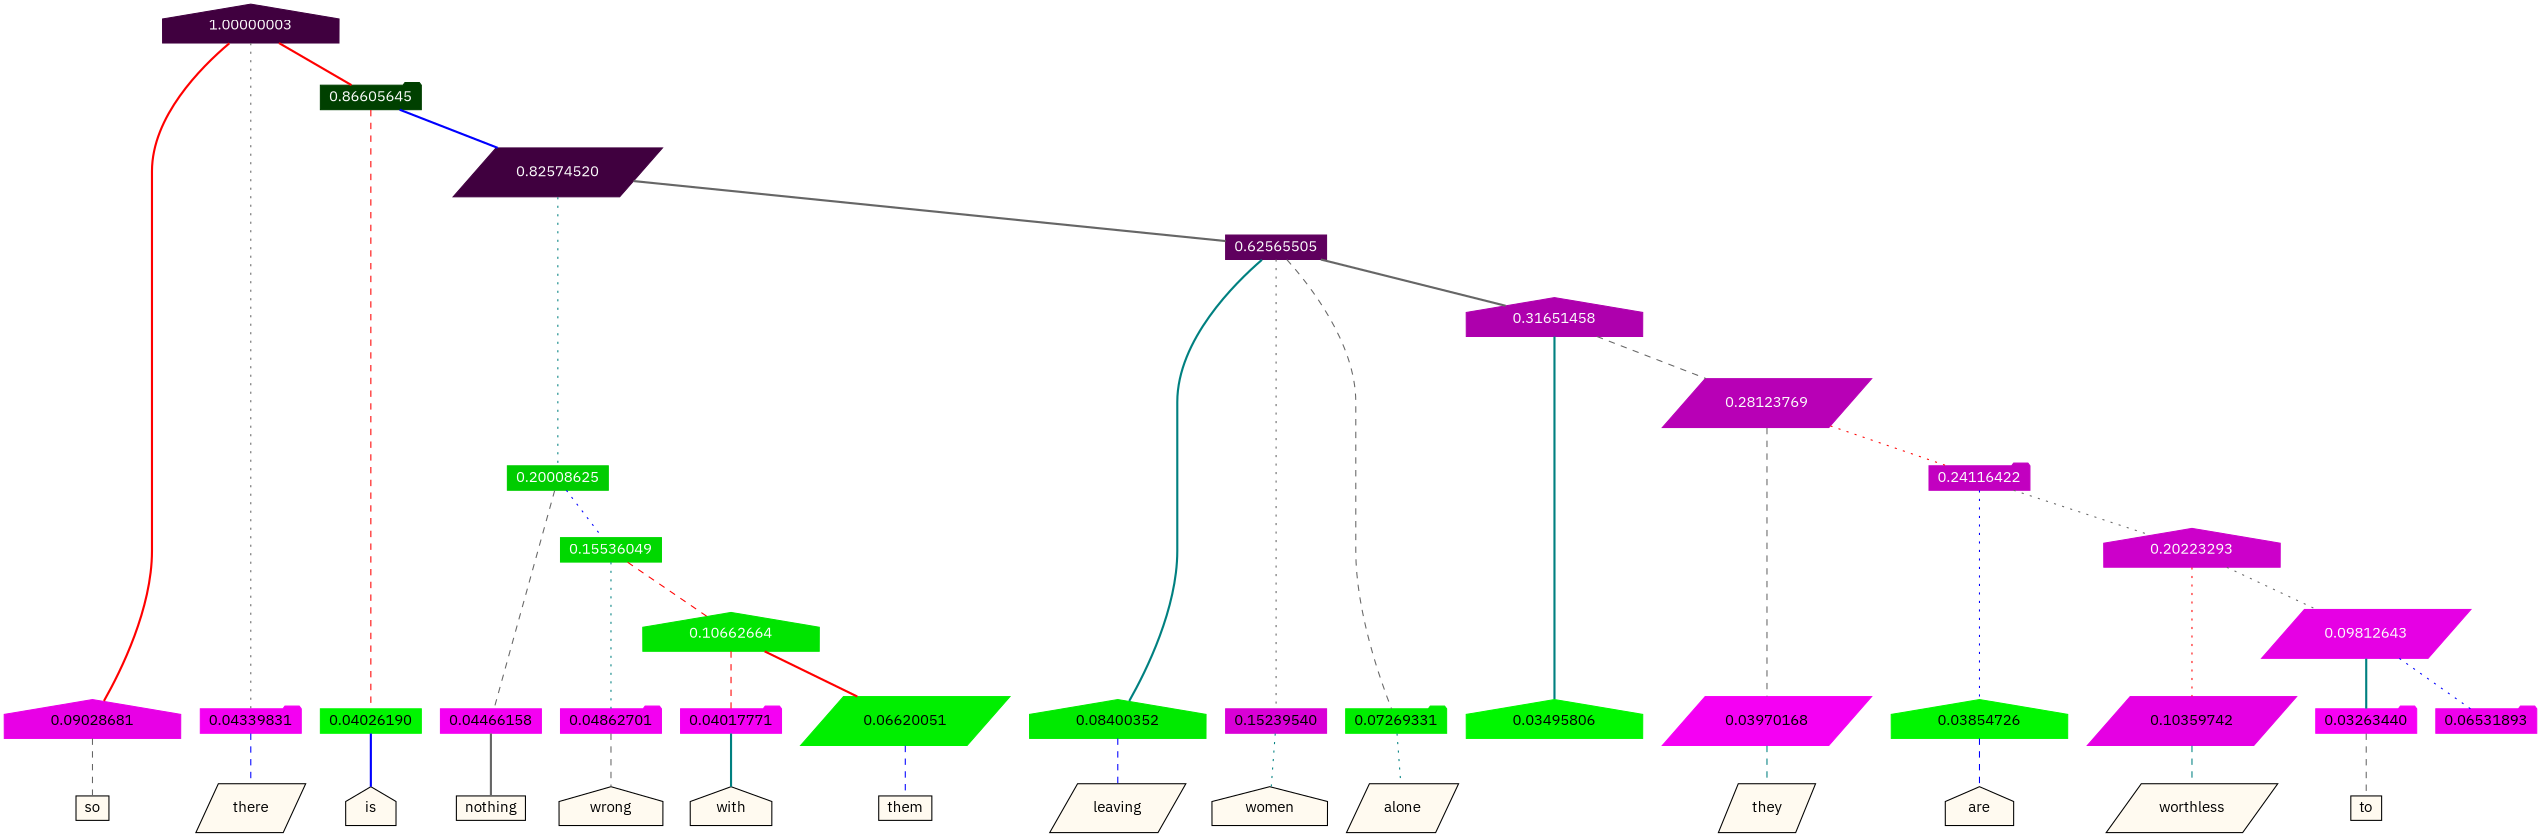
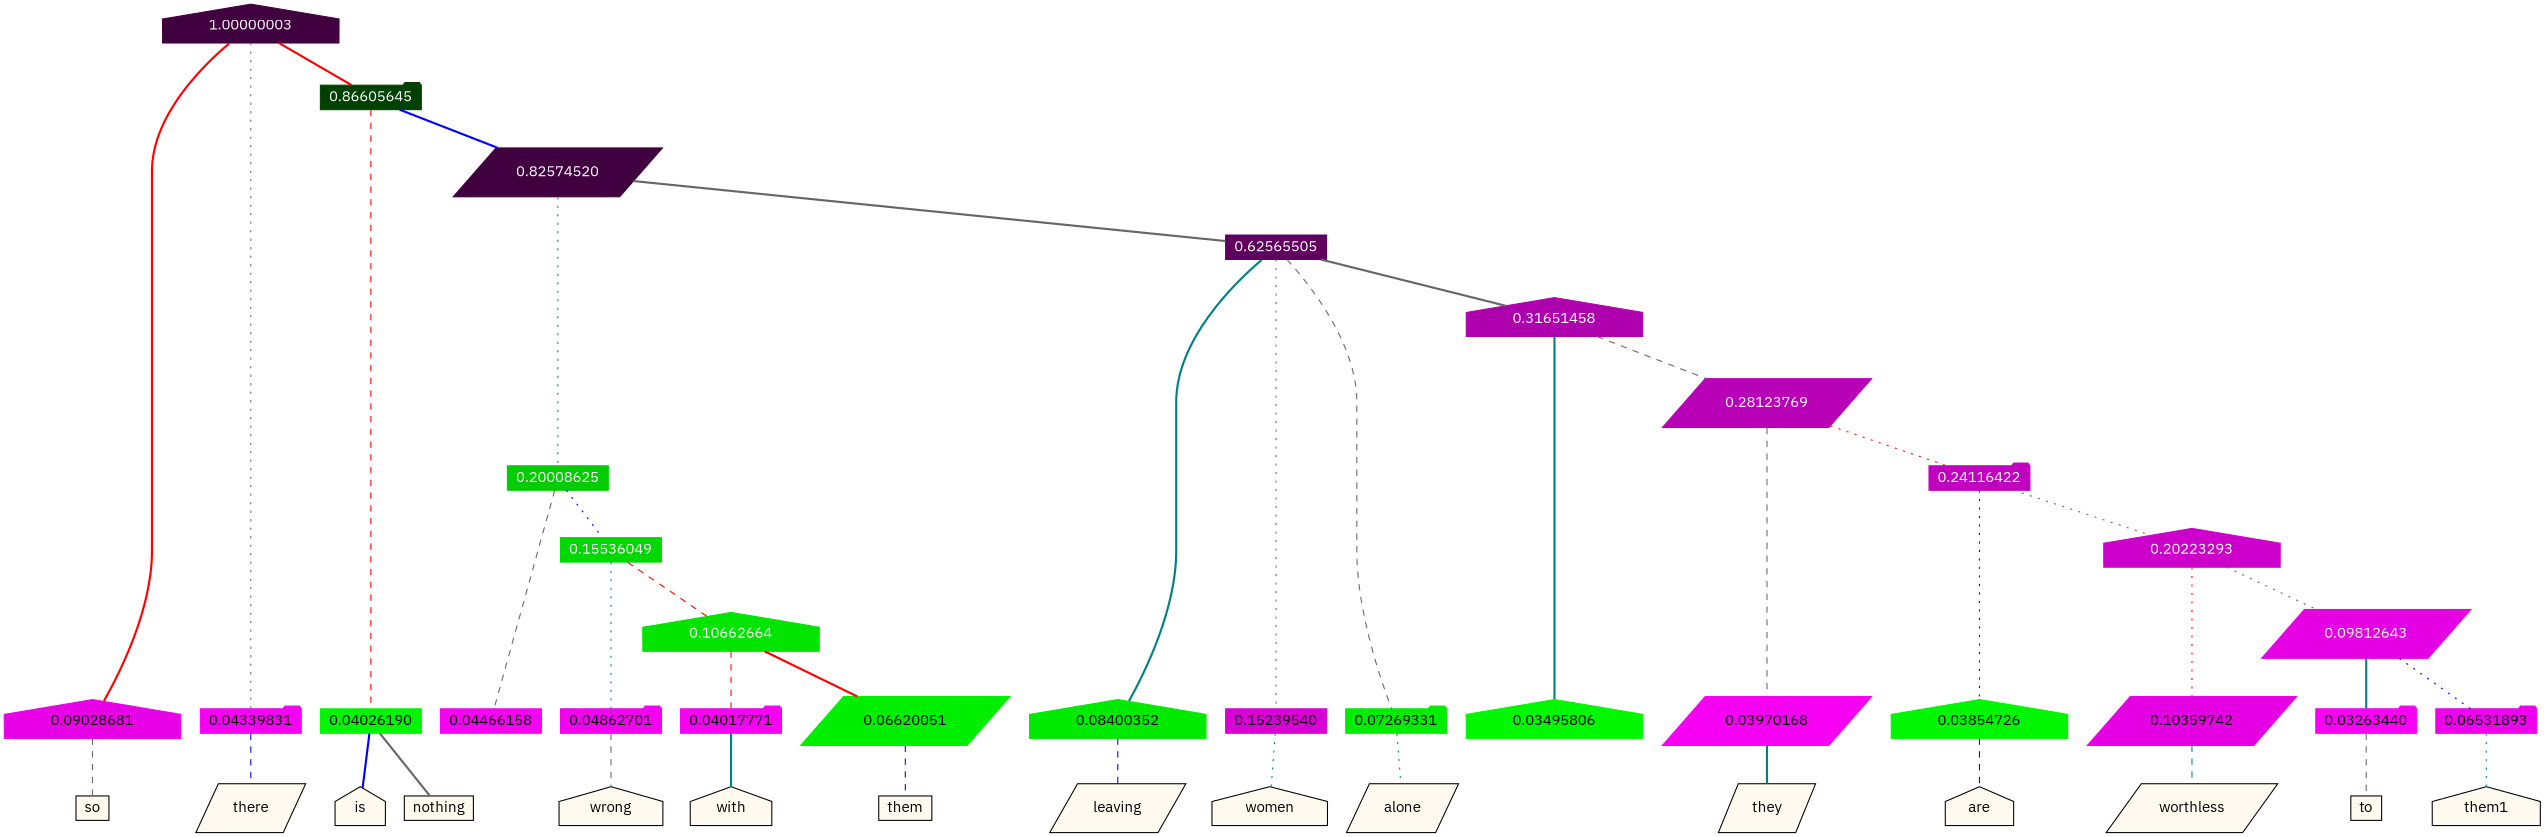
edge "0.04466158" -- "nothing": now "0.04026190" -- "nothing"
edge "0.03970168" -- "they": style dashed -> bold
node "them1": added
